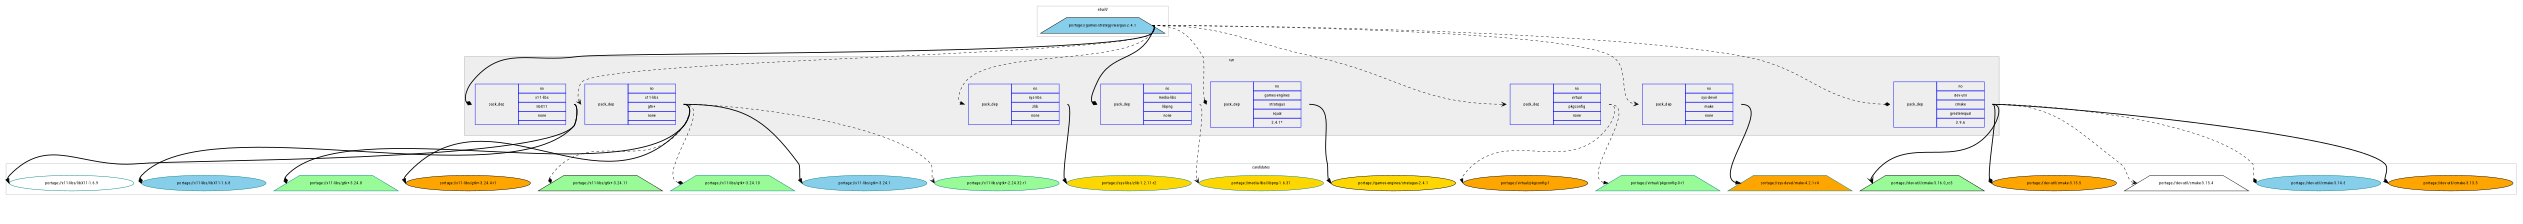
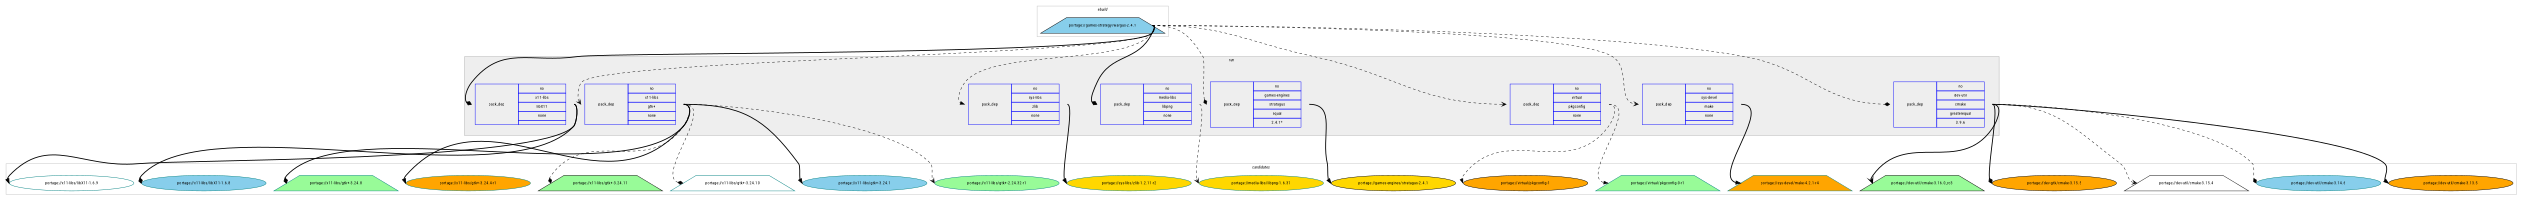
node "portage://x11-libs/gtk+-3.24.4-r1": color black -> teal
node "portage://x11-libs/gtk+-3.24.10": fillcolor palegreen -> white
node "portage://dev-util/cmake-3.15.5": label "portage://dev-util/cmake-3.15.5" -> "portage://dev-gtk/cmake-3.15.5"
